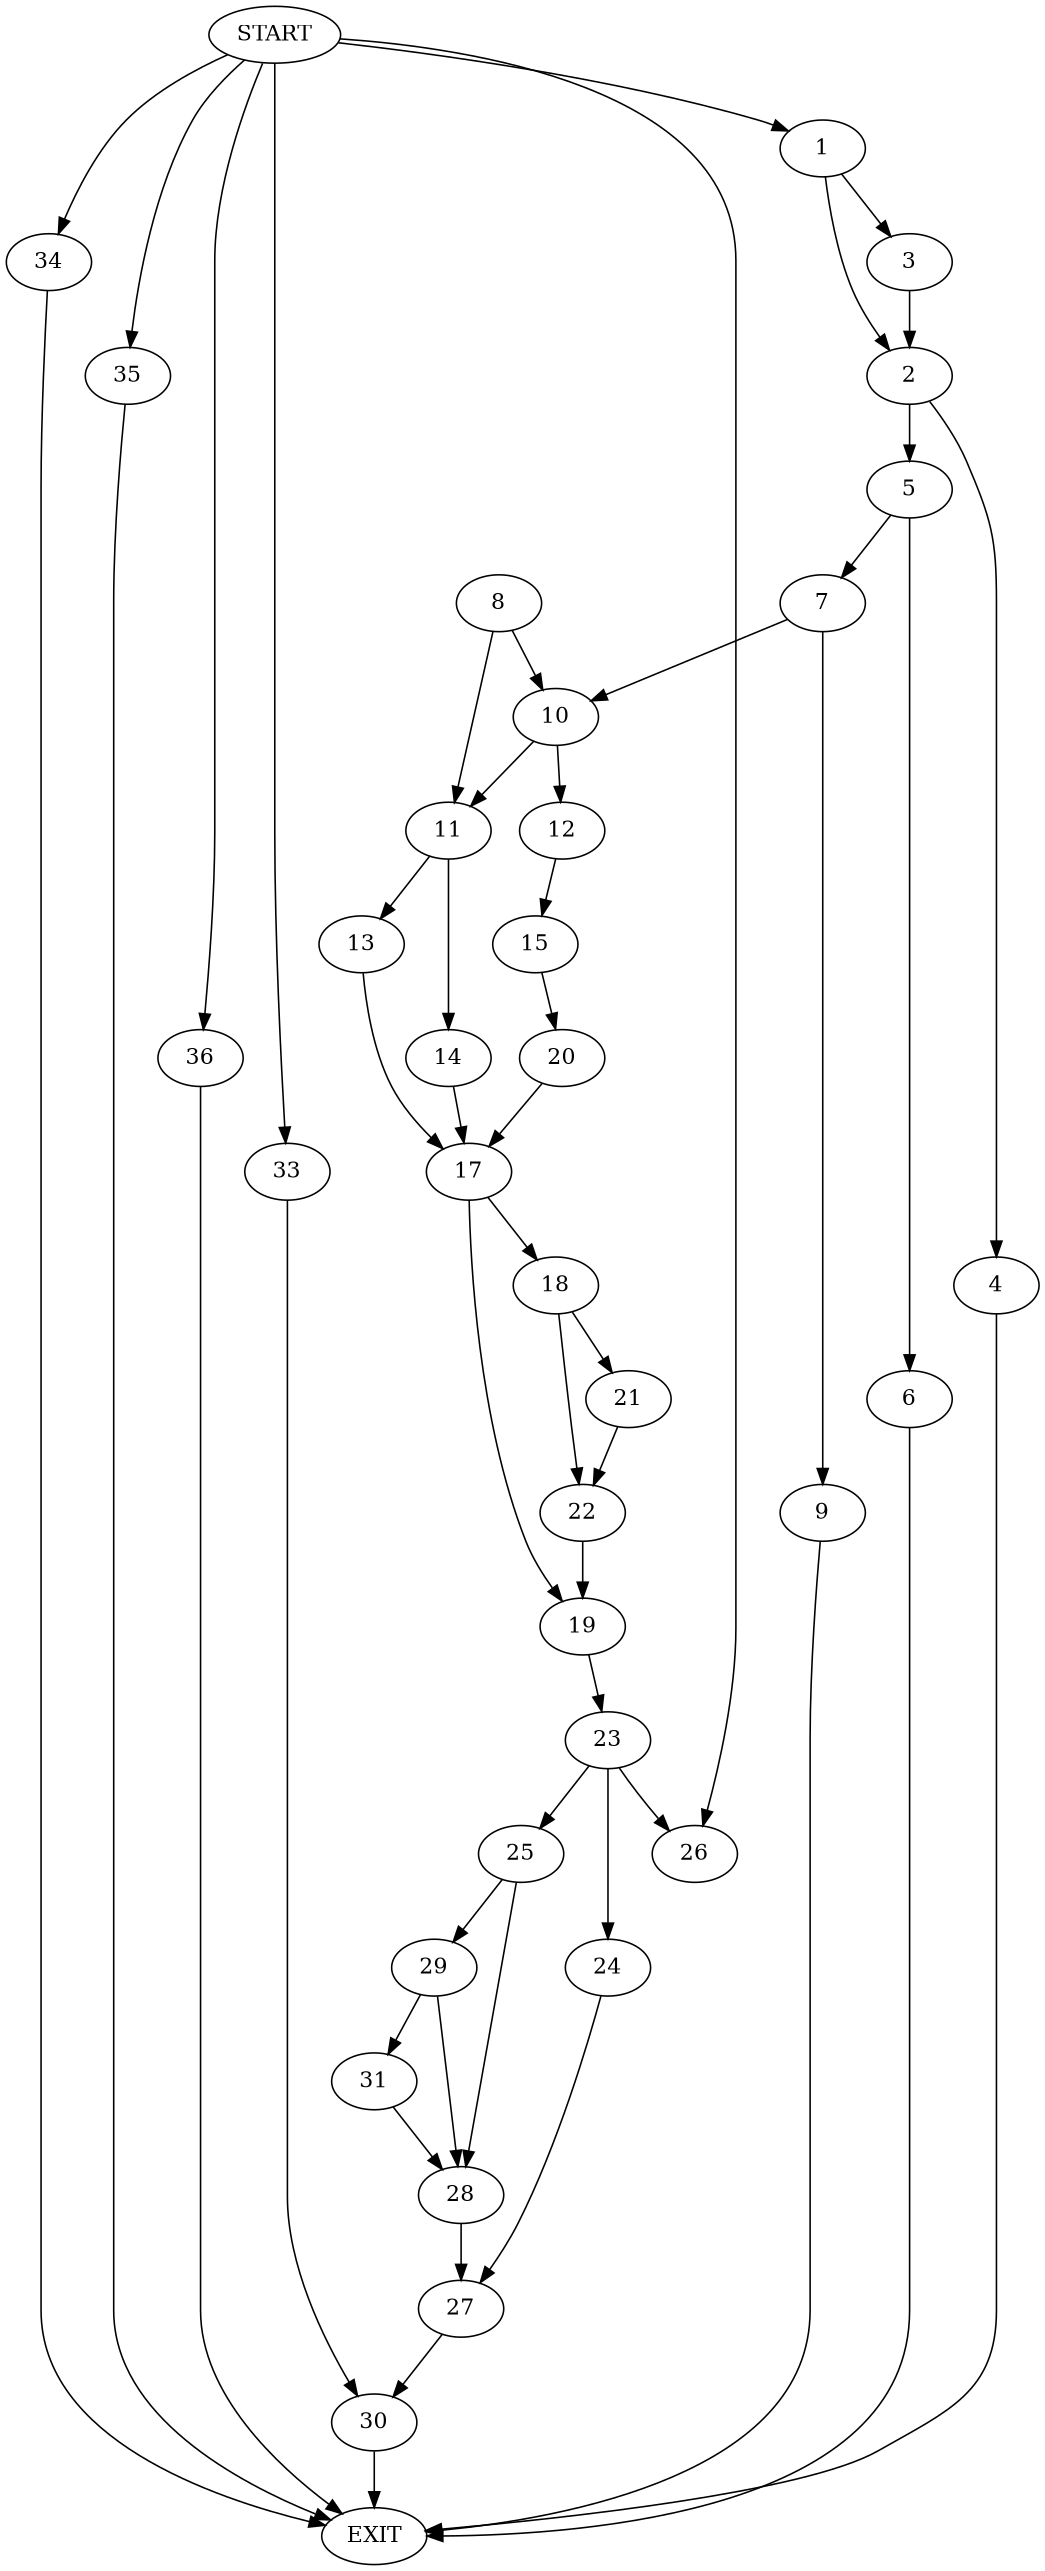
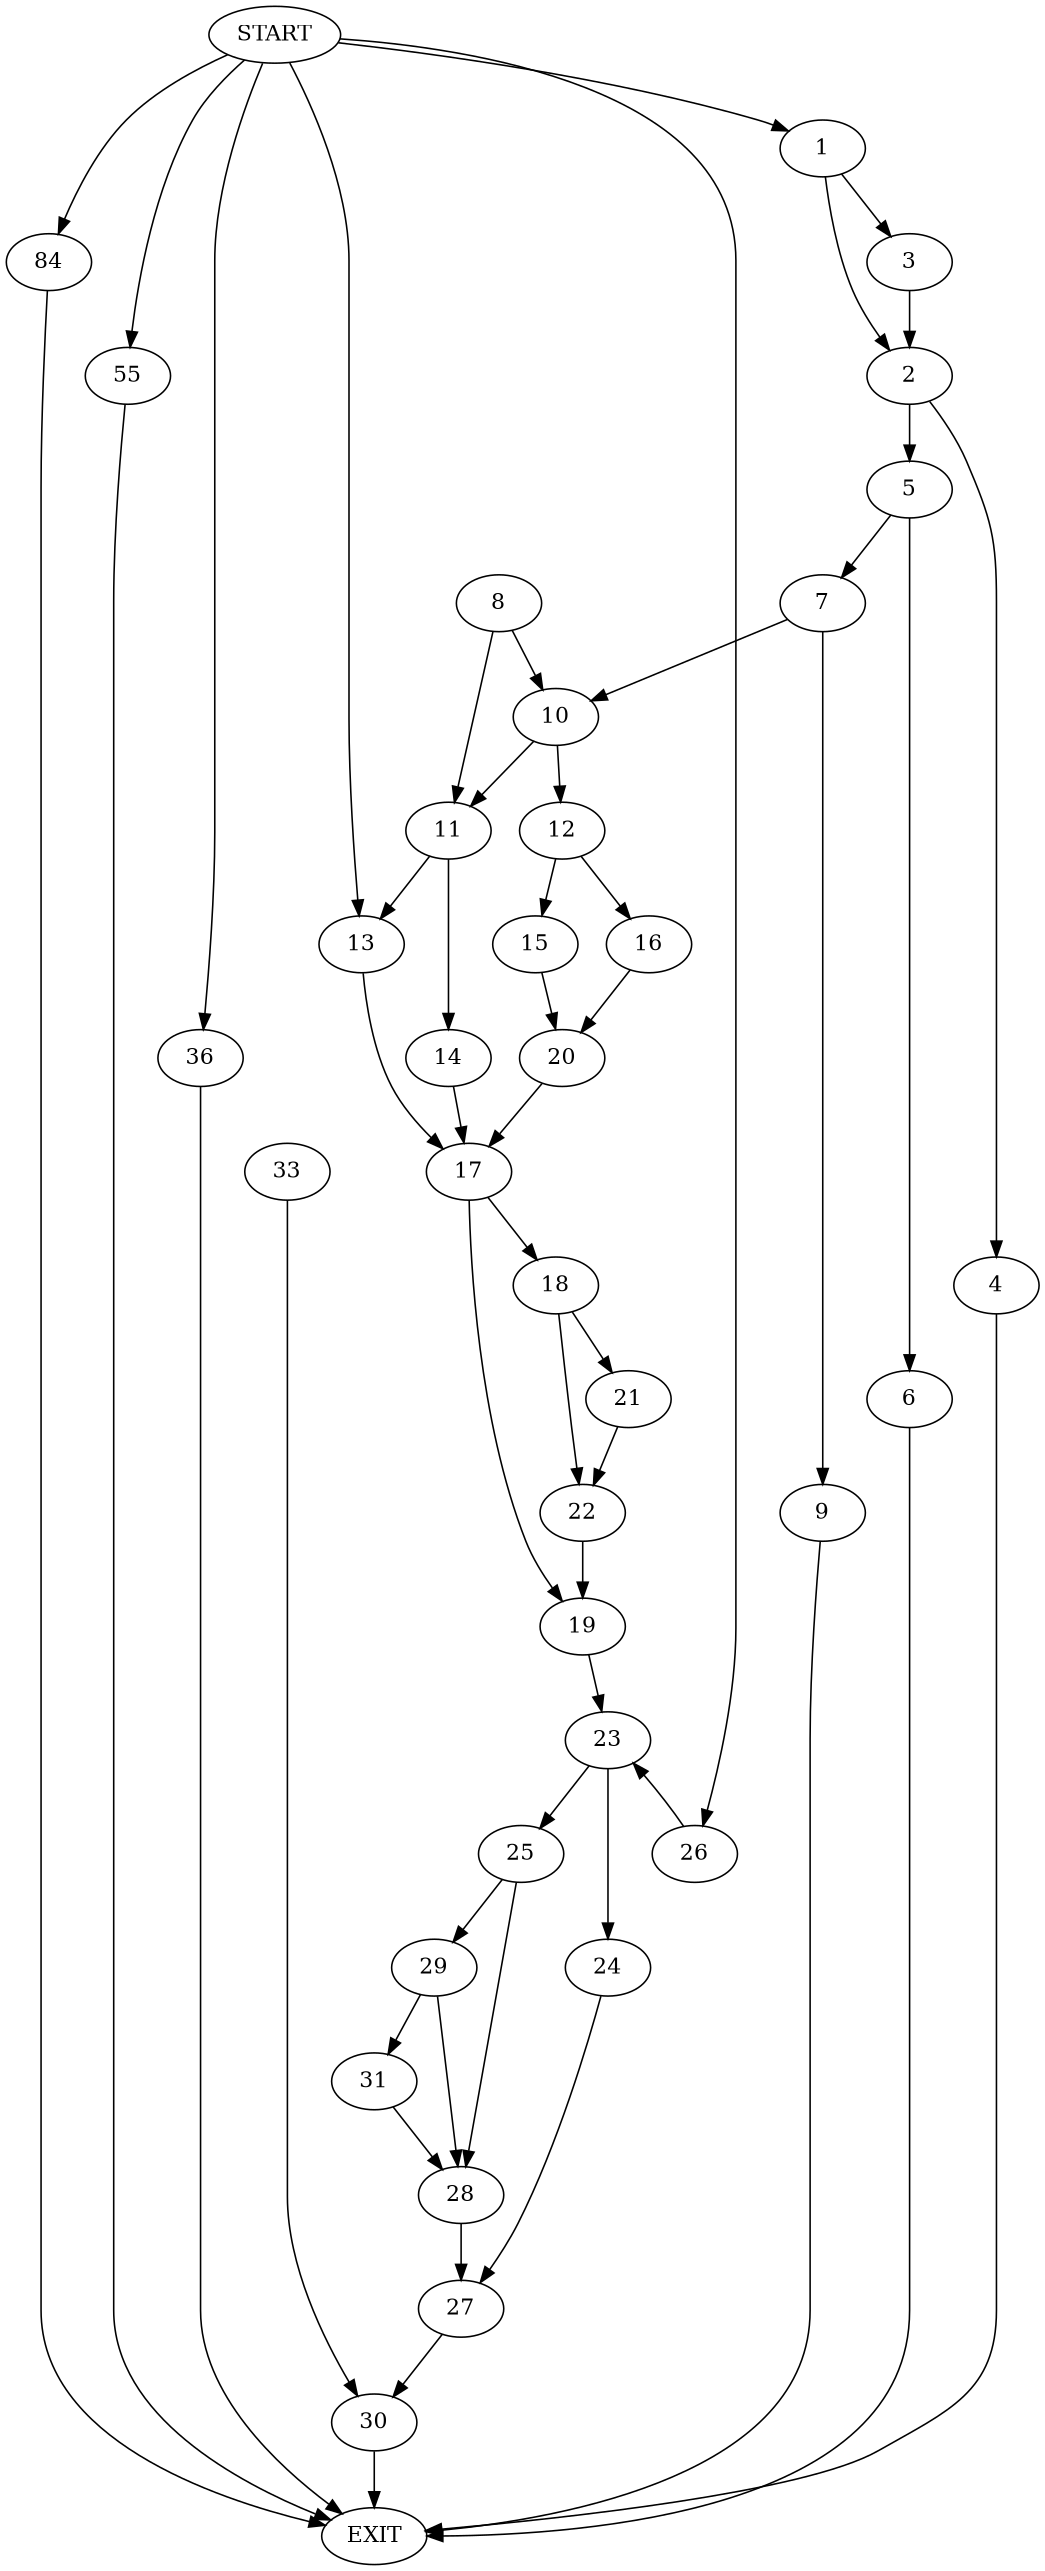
node "34": label "34" -> "84"
node "35": label "35" -> "55"
edge "START" -> "33": now "START" -> "13"
node "16": added
edge "23" -> "26": reversed
